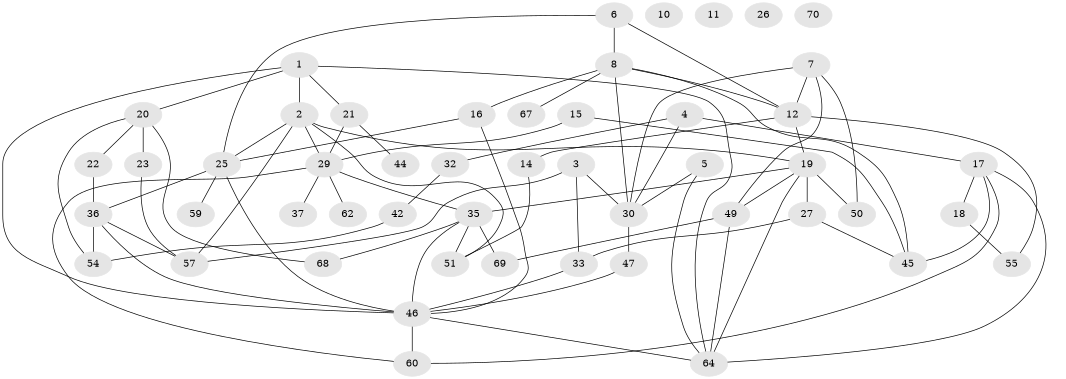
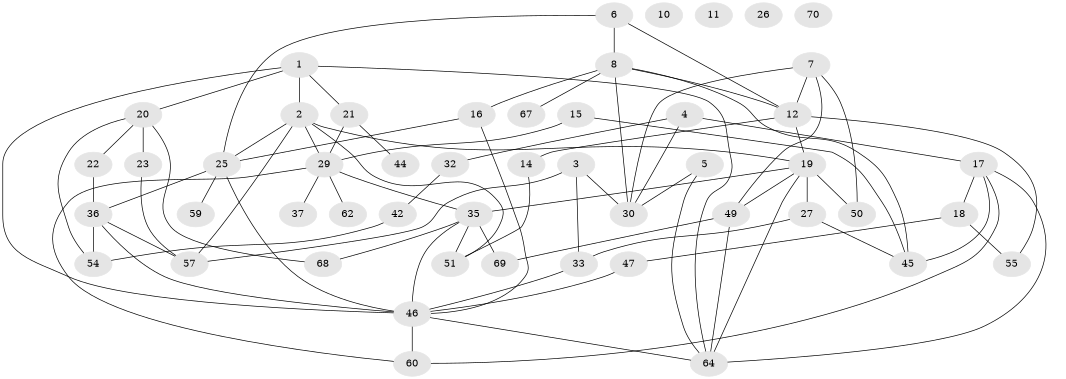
edge "30" -- "47": now "18" -- "47"
